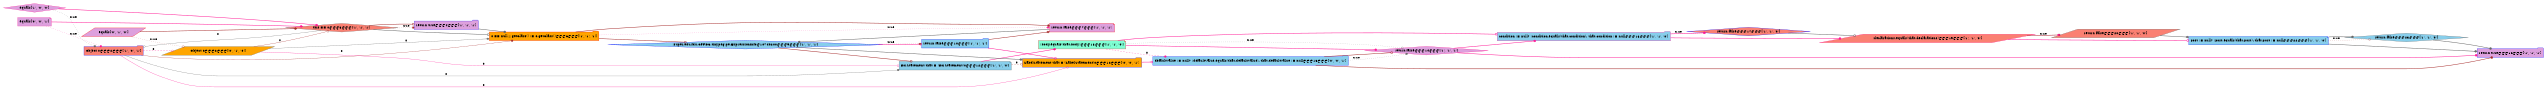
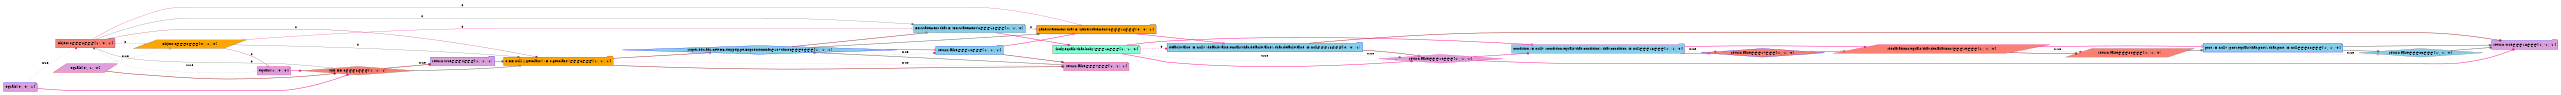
node "equals['1', '0', '0']": shape diamond -> note
node "equals['0', '0', '1']": color deeppink -> blue
edge "Object o@@@2@@@['0', '1', '0']" -> "this == o@@@3@@@['1', '1', '1']": now "Object o@@@2@@@['0', '1', '0']" -> "equals['1', '0', '0']"
